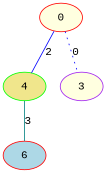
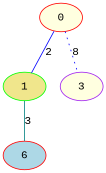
edge "0" -- "3": label "0" -> "8"
node "4": label "4" -> "1"
